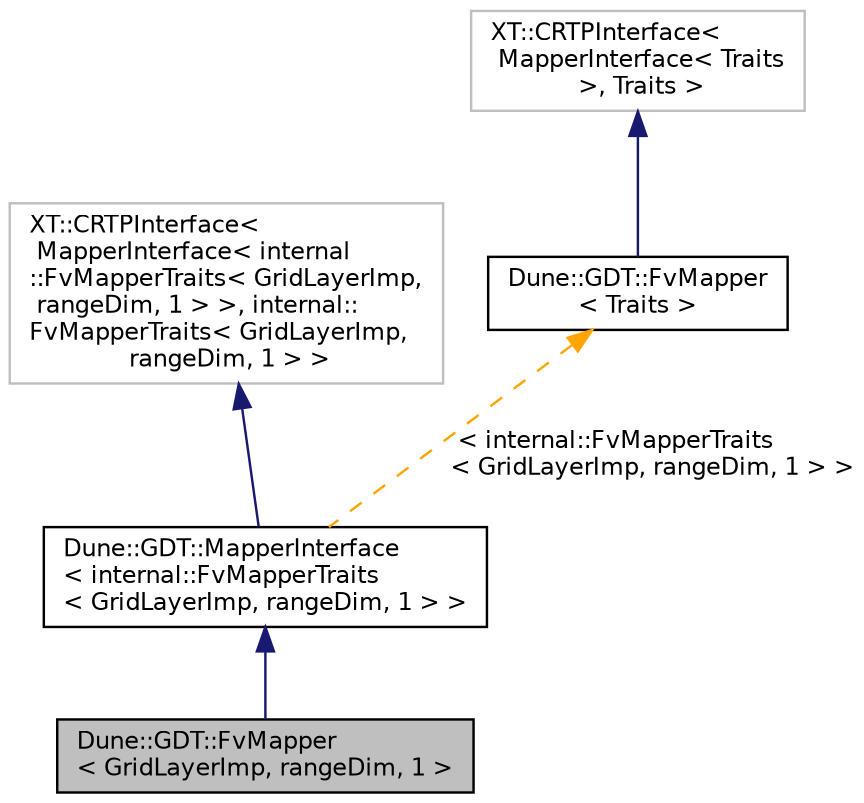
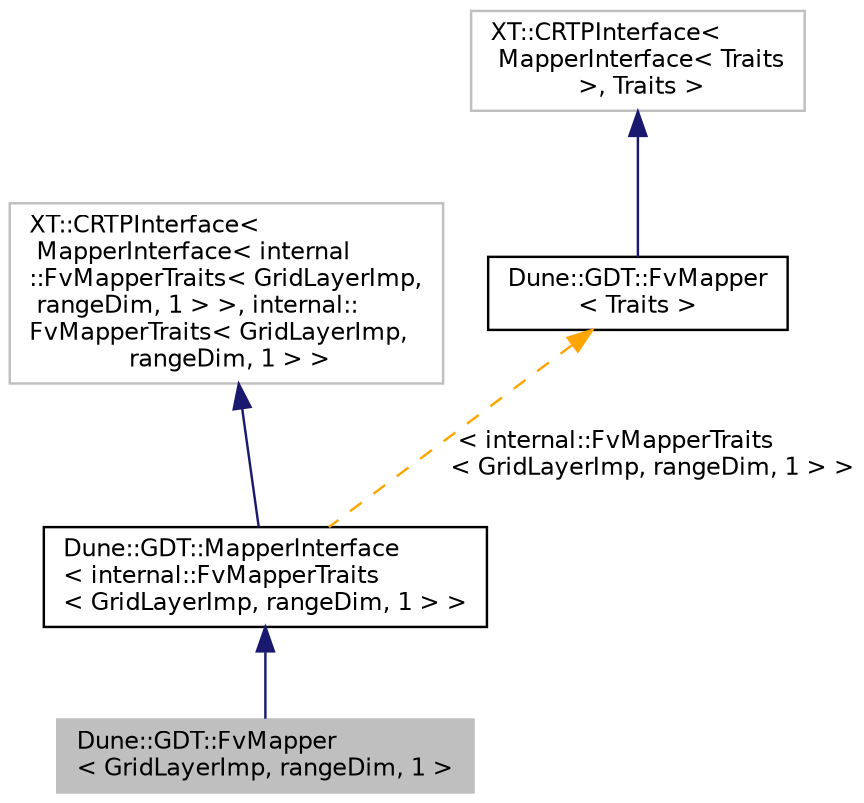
node "Dune::GDT::FvMapper < GridLayerImp, rangeDim, 1 >": color black -> grey75
